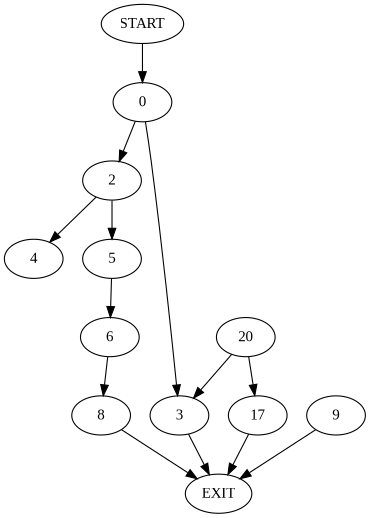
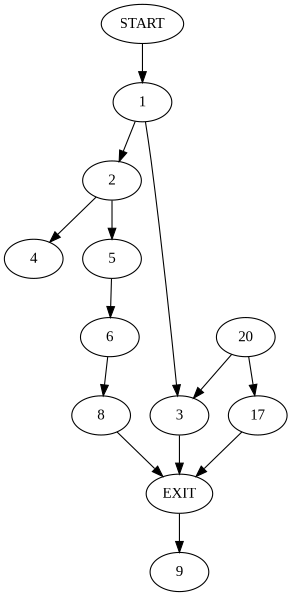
node "0": label "0" -> "1"
edge "9" -> "EXIT": reversed
